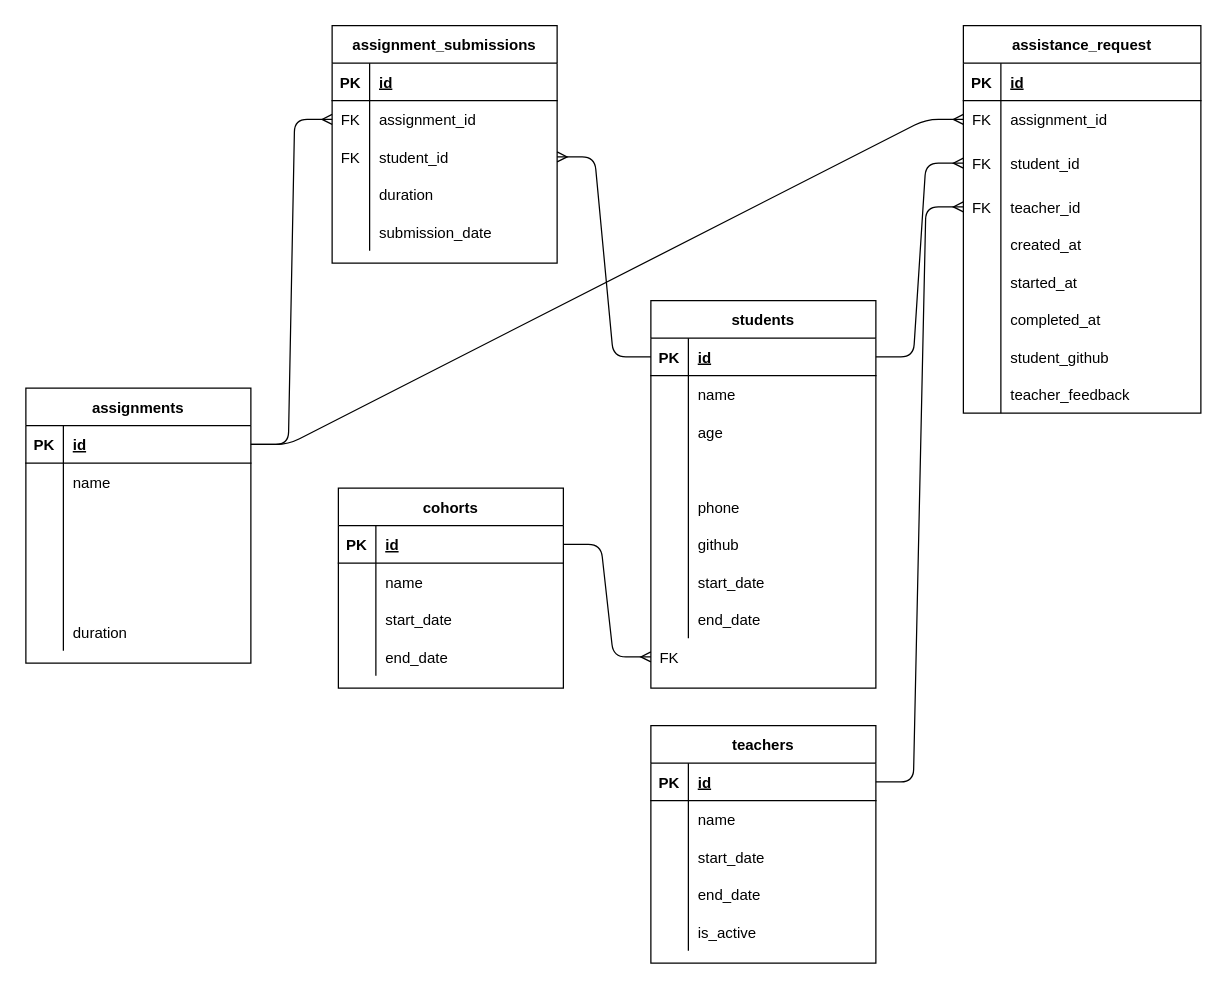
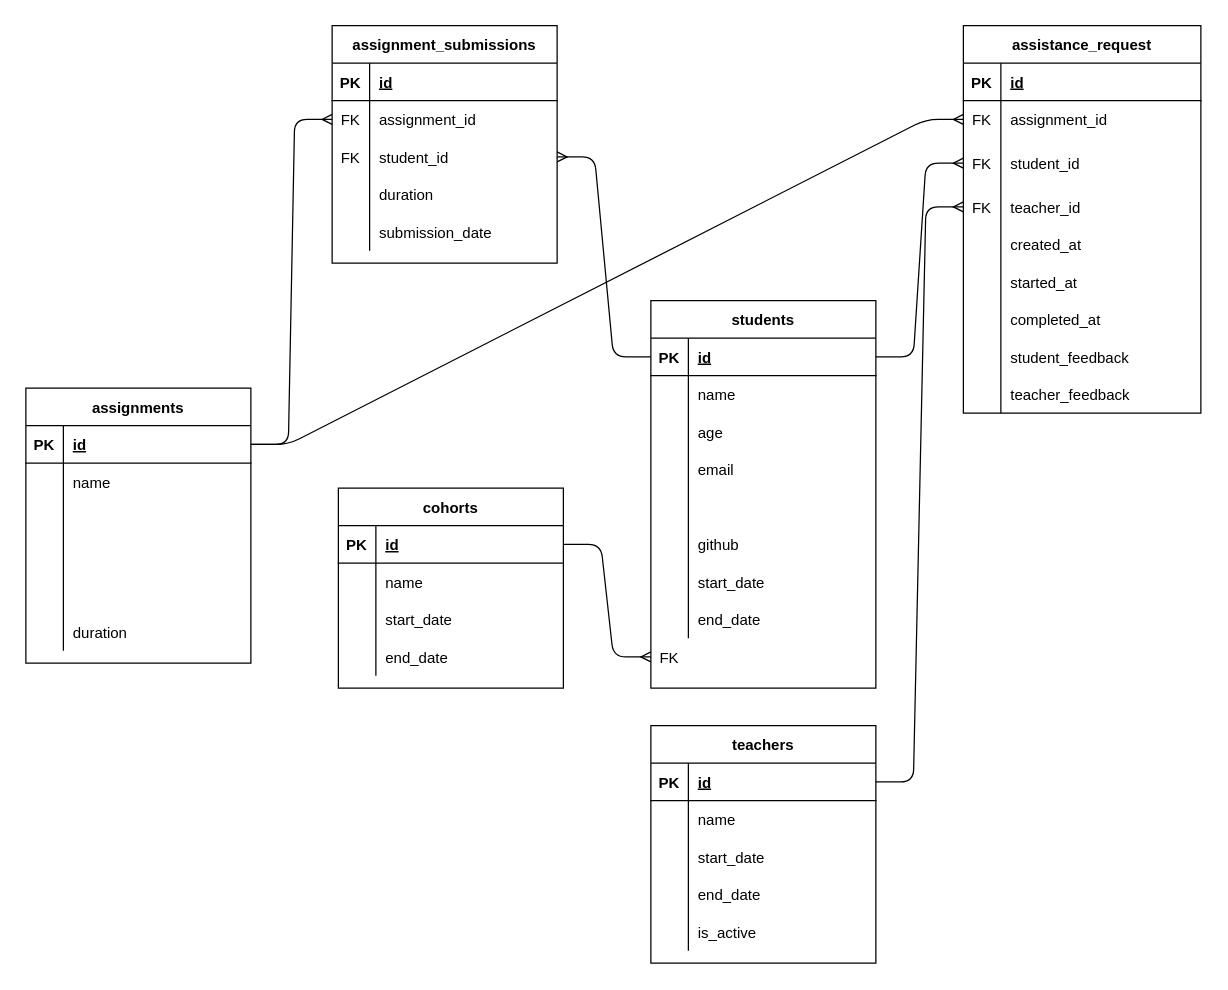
node "student_github": label "student_github" -> "student_feedback"
node "email": added
node "phone": removed
